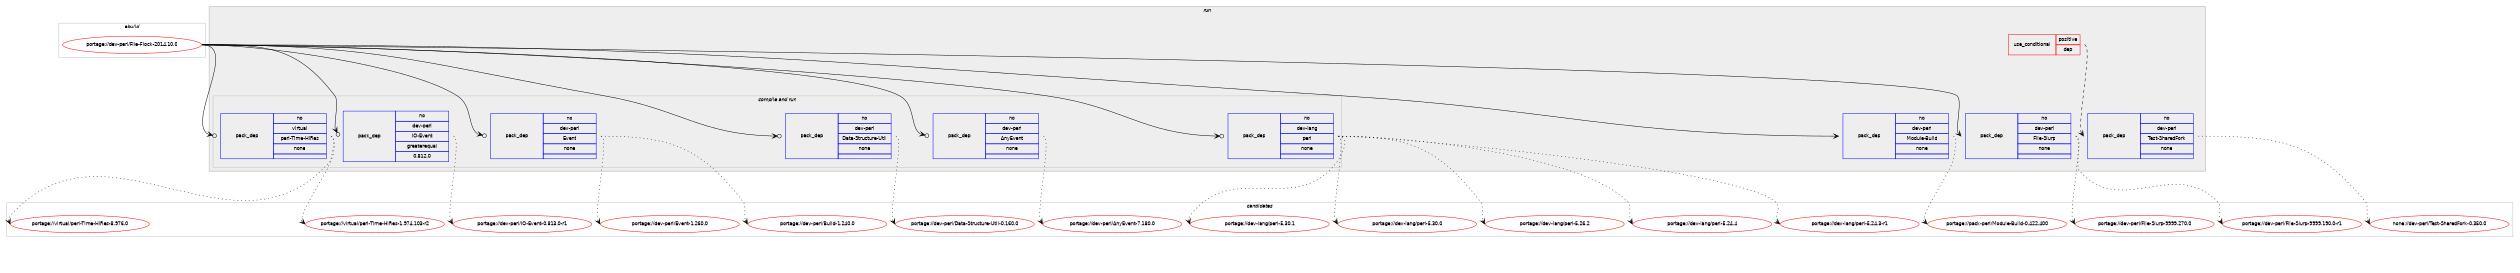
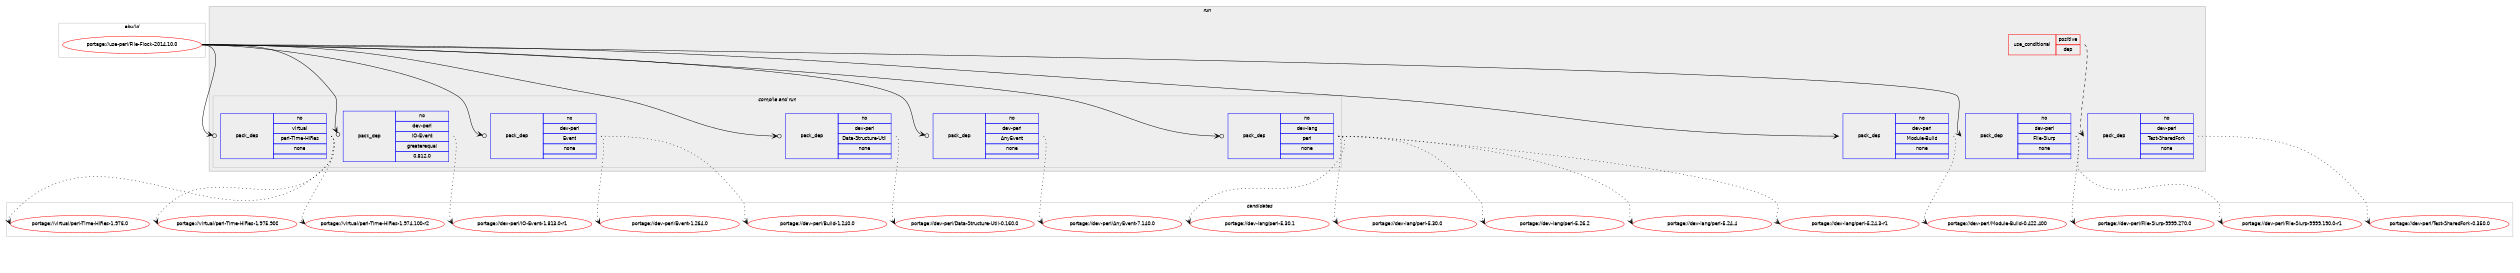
node "portage://dev-perl/File-Flock-2014.10.0": label "portage://dev-perl/File-Flock-2014.10.0" -> "portage://use-perl/File-Flock-2014.10.0"
node "portage://virtual/perl-Time-HiRes-8.976.0": label "portage://virtual/perl-Time-HiRes-8.976.0" -> "portage://virtual/perl-Time-HiRes-1.976.0"
node "portage://virtual/perl-Time-HiRes-1.975.900": added
node "portage://virtual/perl-Time-HiRes-1.974.103-r2": label "portage://virtual/perl-Time-HiRes-1.974.103-r2" -> "portage://virtual/perl-Time-HiRes-1.974.100-r2"
node "portage://dev-perl/IO-Event-0.813.0-r1": label "portage://dev-perl/IO-Event-0.813.0-r1" -> "portage://dev-perl/IO-Event-1.813.0-r1"
node "portage://dev-perl/Event-1.260.0": label "portage://dev-perl/Event-1.260.0" -> "portage://dev-perl/Event-1.264.0"
node "portage://dev-perl/AnyEvent-7.180.0": label "portage://dev-perl/AnyEvent-7.180.0" -> "portage://dev-perl/AnyEvent-7.140.0"
node "portage://pack-perl/Module-Build-0.422.400": label "portage://pack-perl/Module-Build-0.422.400" -> "portage://dev-perl/Module-Build-0.422.400"
node "none://dev-perl/Test-SharedFork-0.350.0": label "none://dev-perl/Test-SharedFork-0.350.0" -> "portage://dev-perl/Test-SharedFork-0.350.0"
